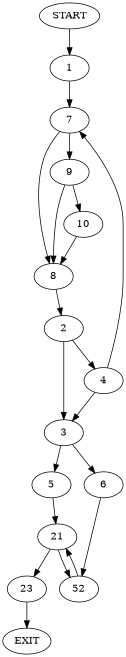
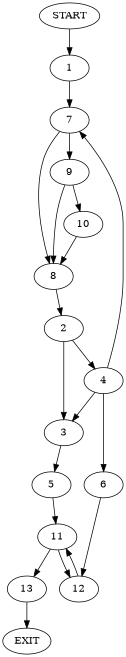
edge "3" -> "6": now "4" -> "6"
node "21": label "21" -> "11"
node "23": label "23" -> "13"
node "52": label "52" -> "12"
